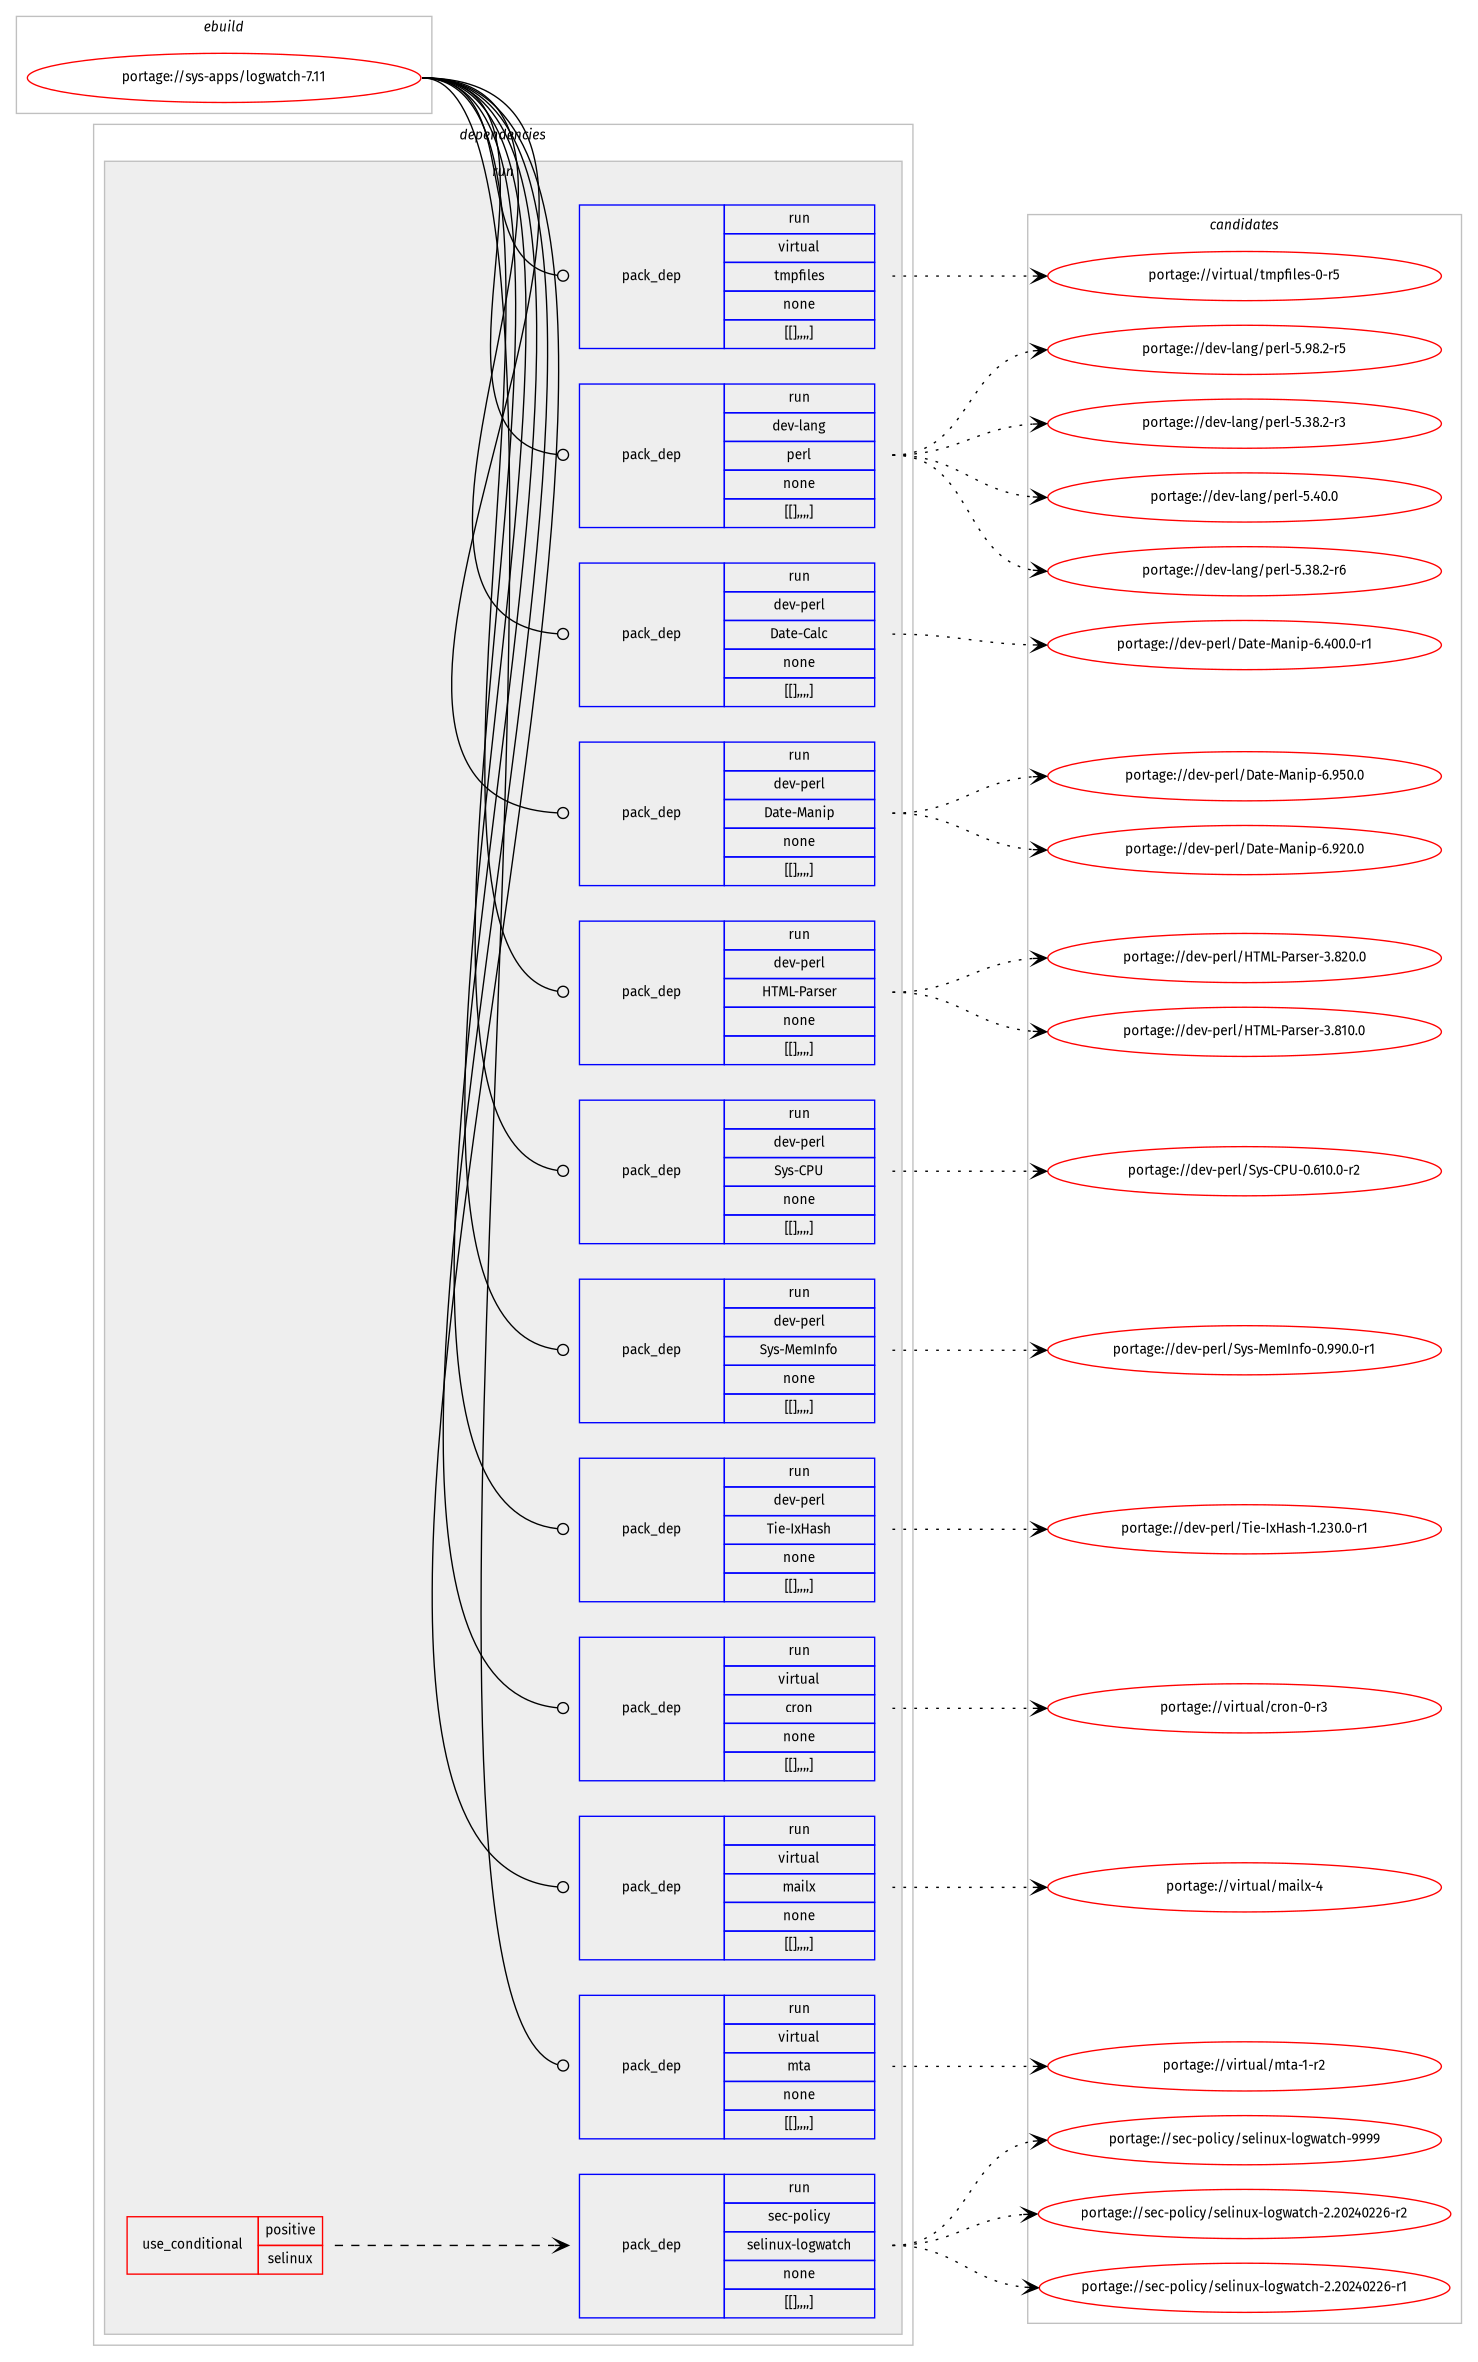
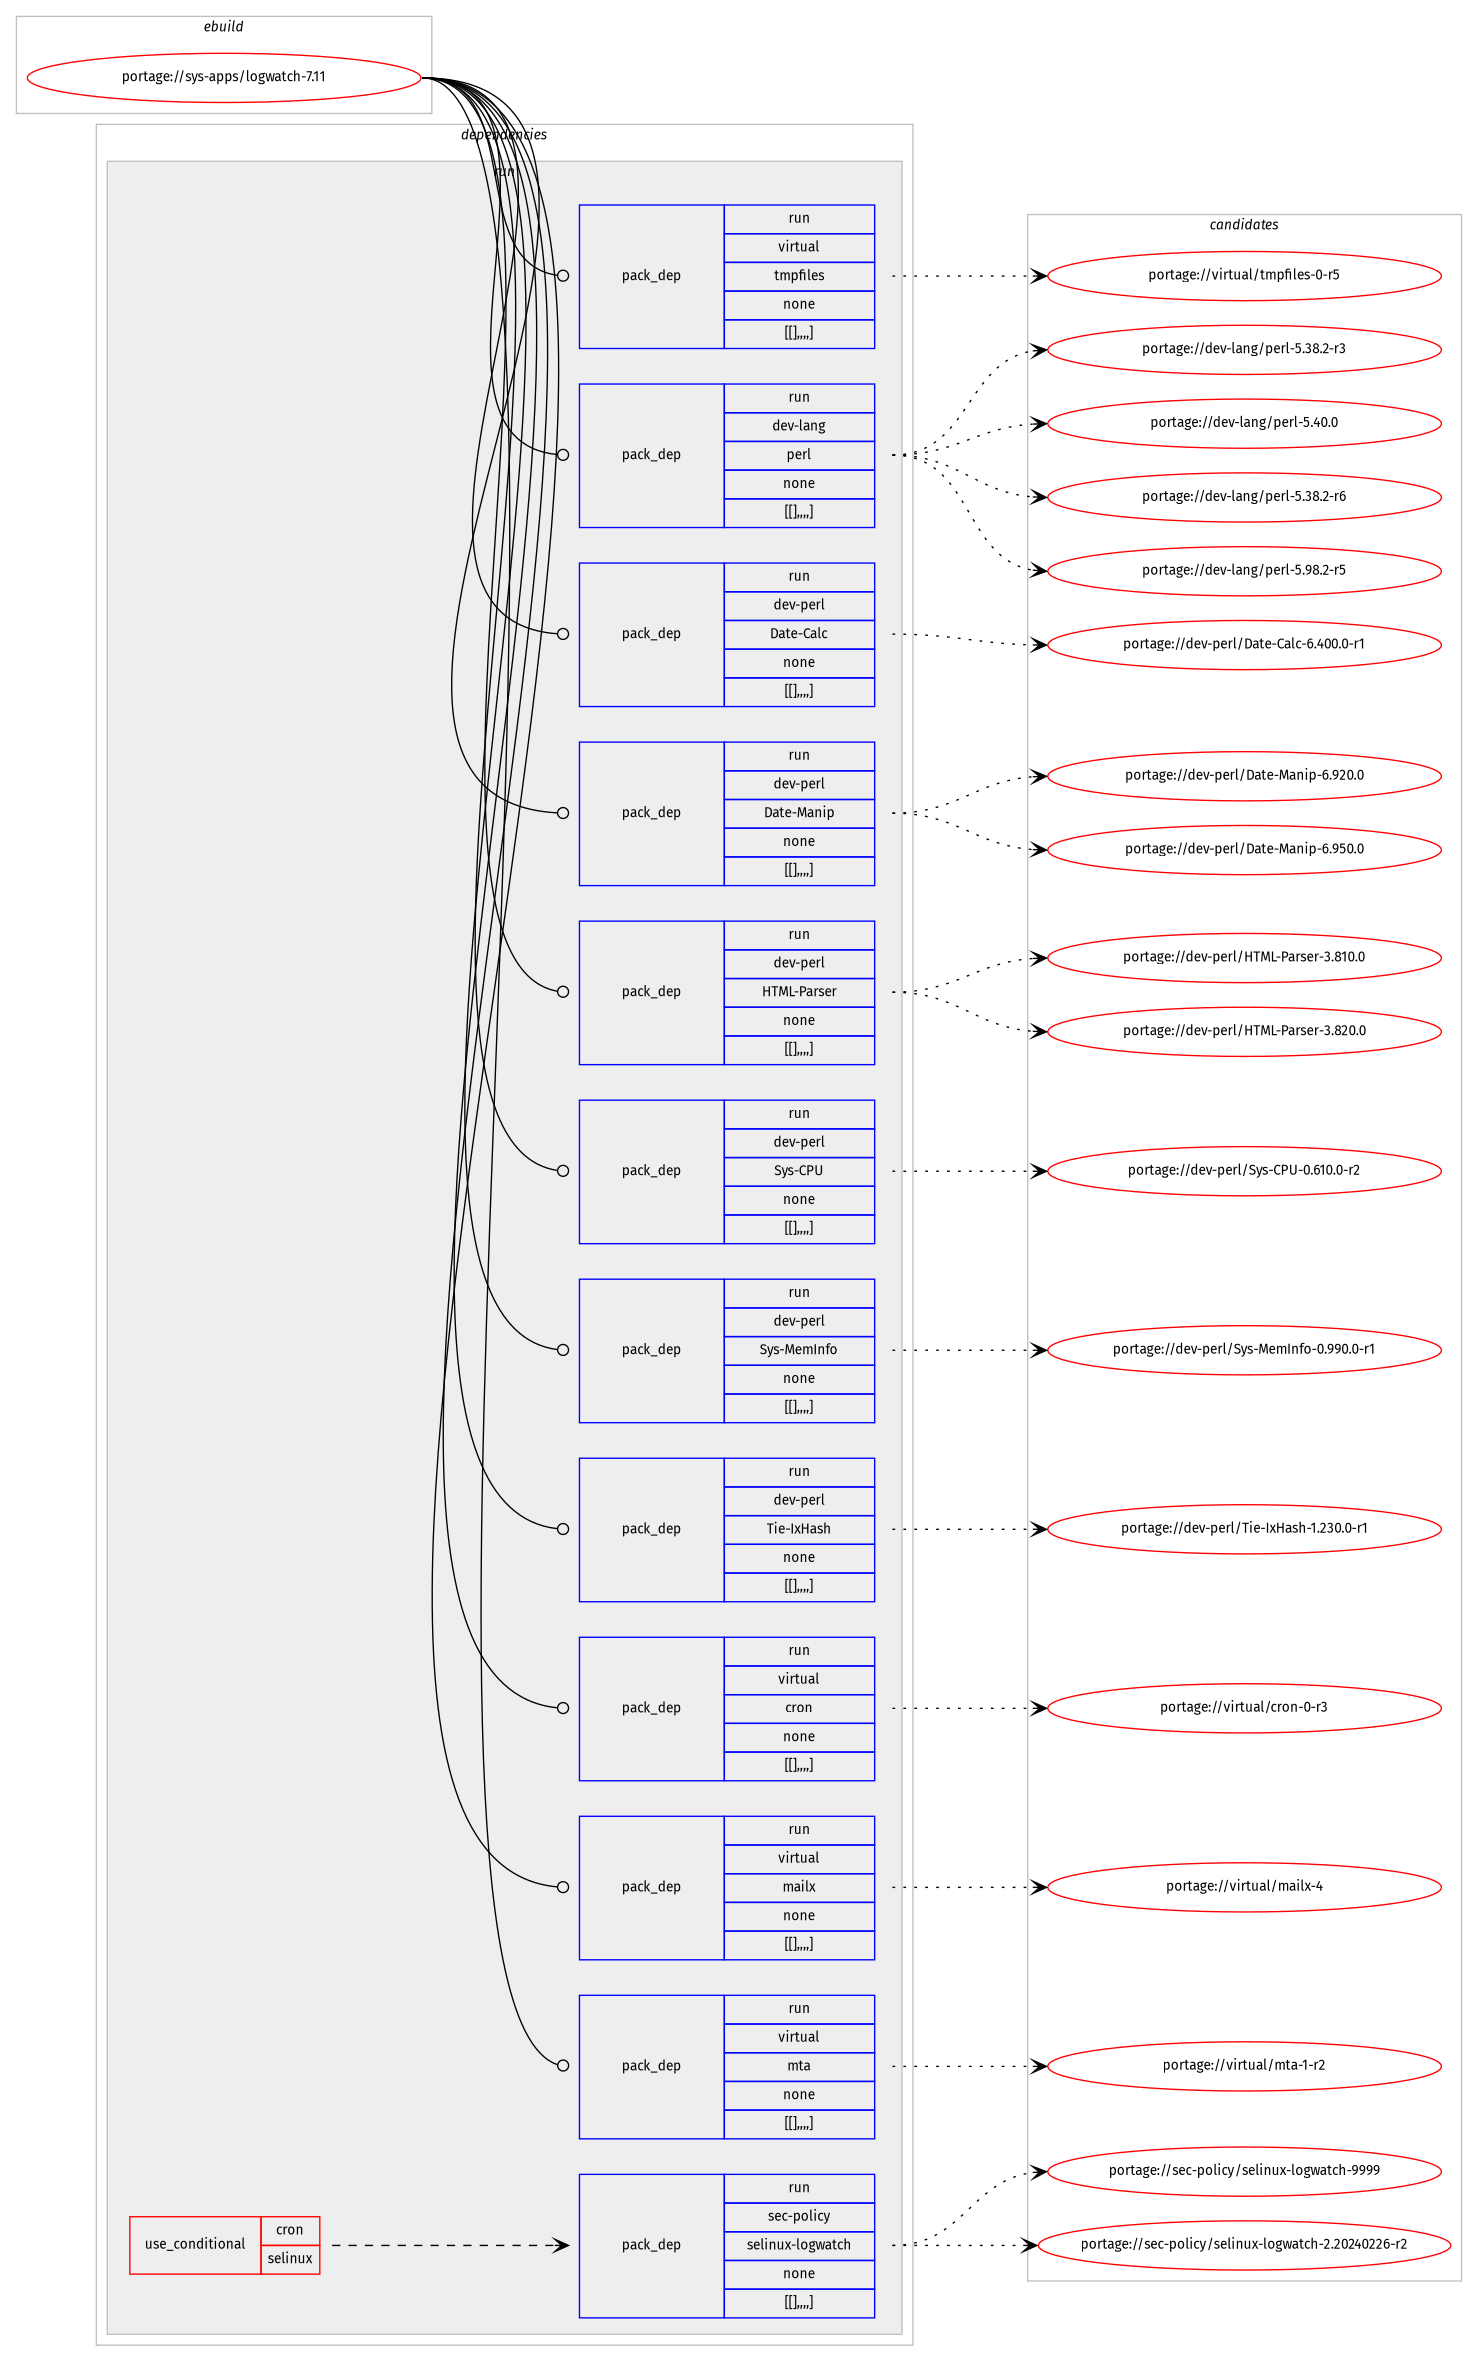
node "portage://dev-perl/Date-Manip-6.400.0-r1": label "portage://dev-perl/Date-Manip-6.400.0-r1" -> "portage://dev-perl/Date-Calc-6.400.0-r1"
node "use_conditional": text "positive" -> "cron"
node "portage://sec-policy/selinux-logwatch-2.20240226-r1": removed
